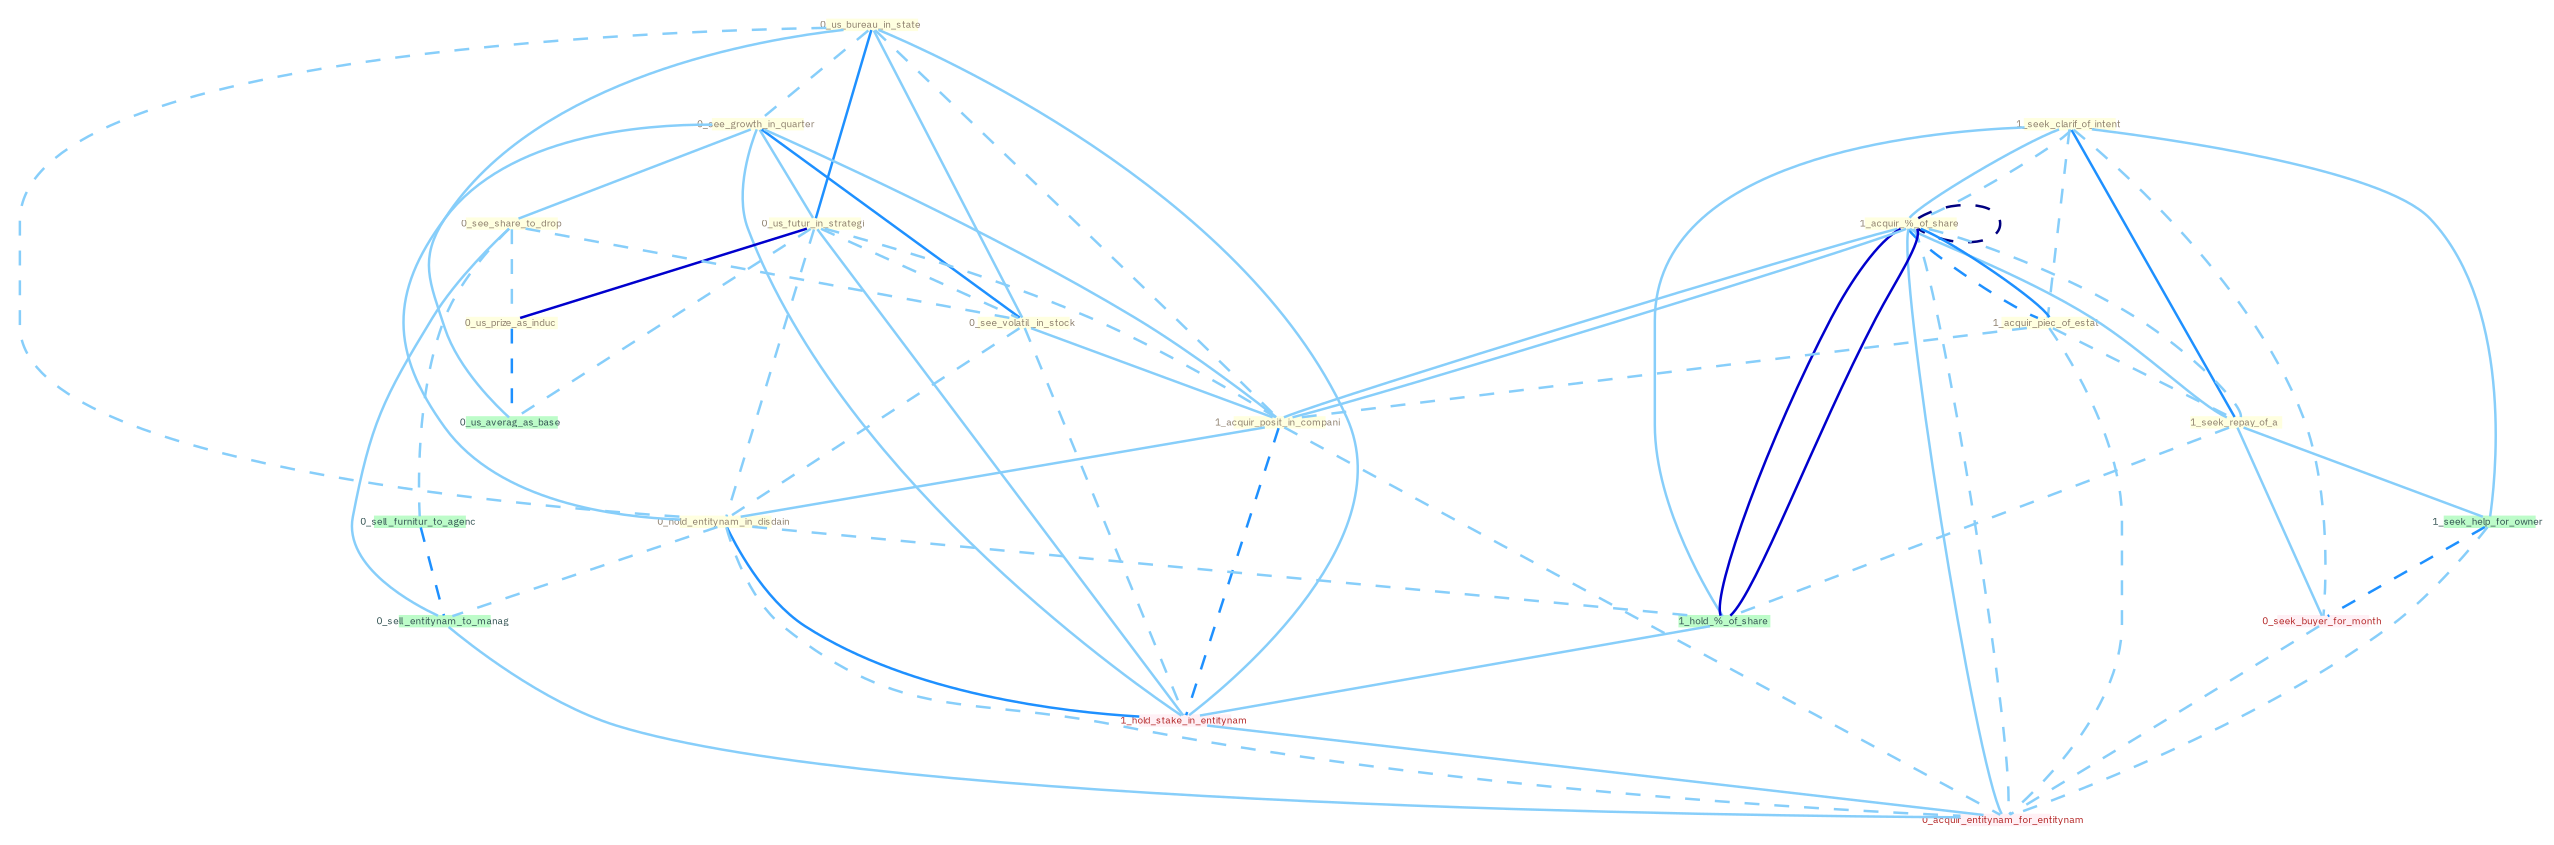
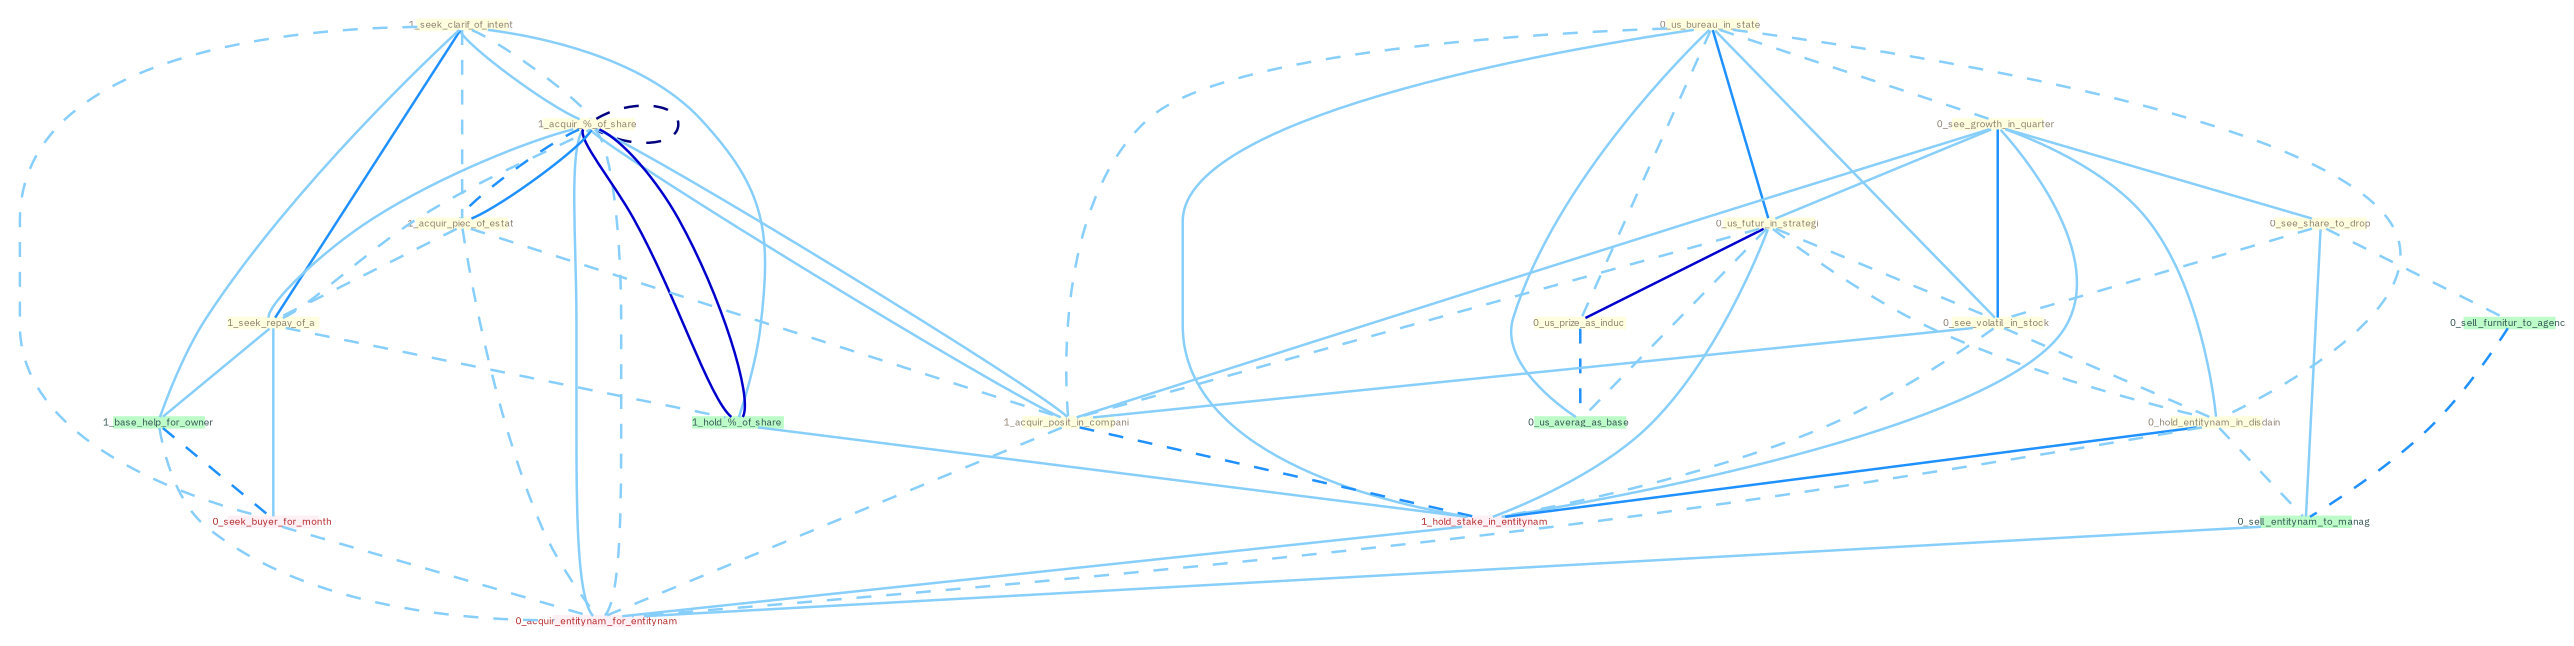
edge "0_see_share_to_drop" -- "0_us_prize_as_induc": now "0_us_bureau_in_state" -- "0_us_prize_as_induc"
edge "1_acquir_posit_in_compani" -- "0_hold_entitynam_in_disdain": removed
node "1_seek_help_for_owner": label "1_seek_help_for_owner" -> "1_base_help_for_owner"
edge "0_hold_entitynam_in_disdain" -- "1_hold_%_of_share": removed
